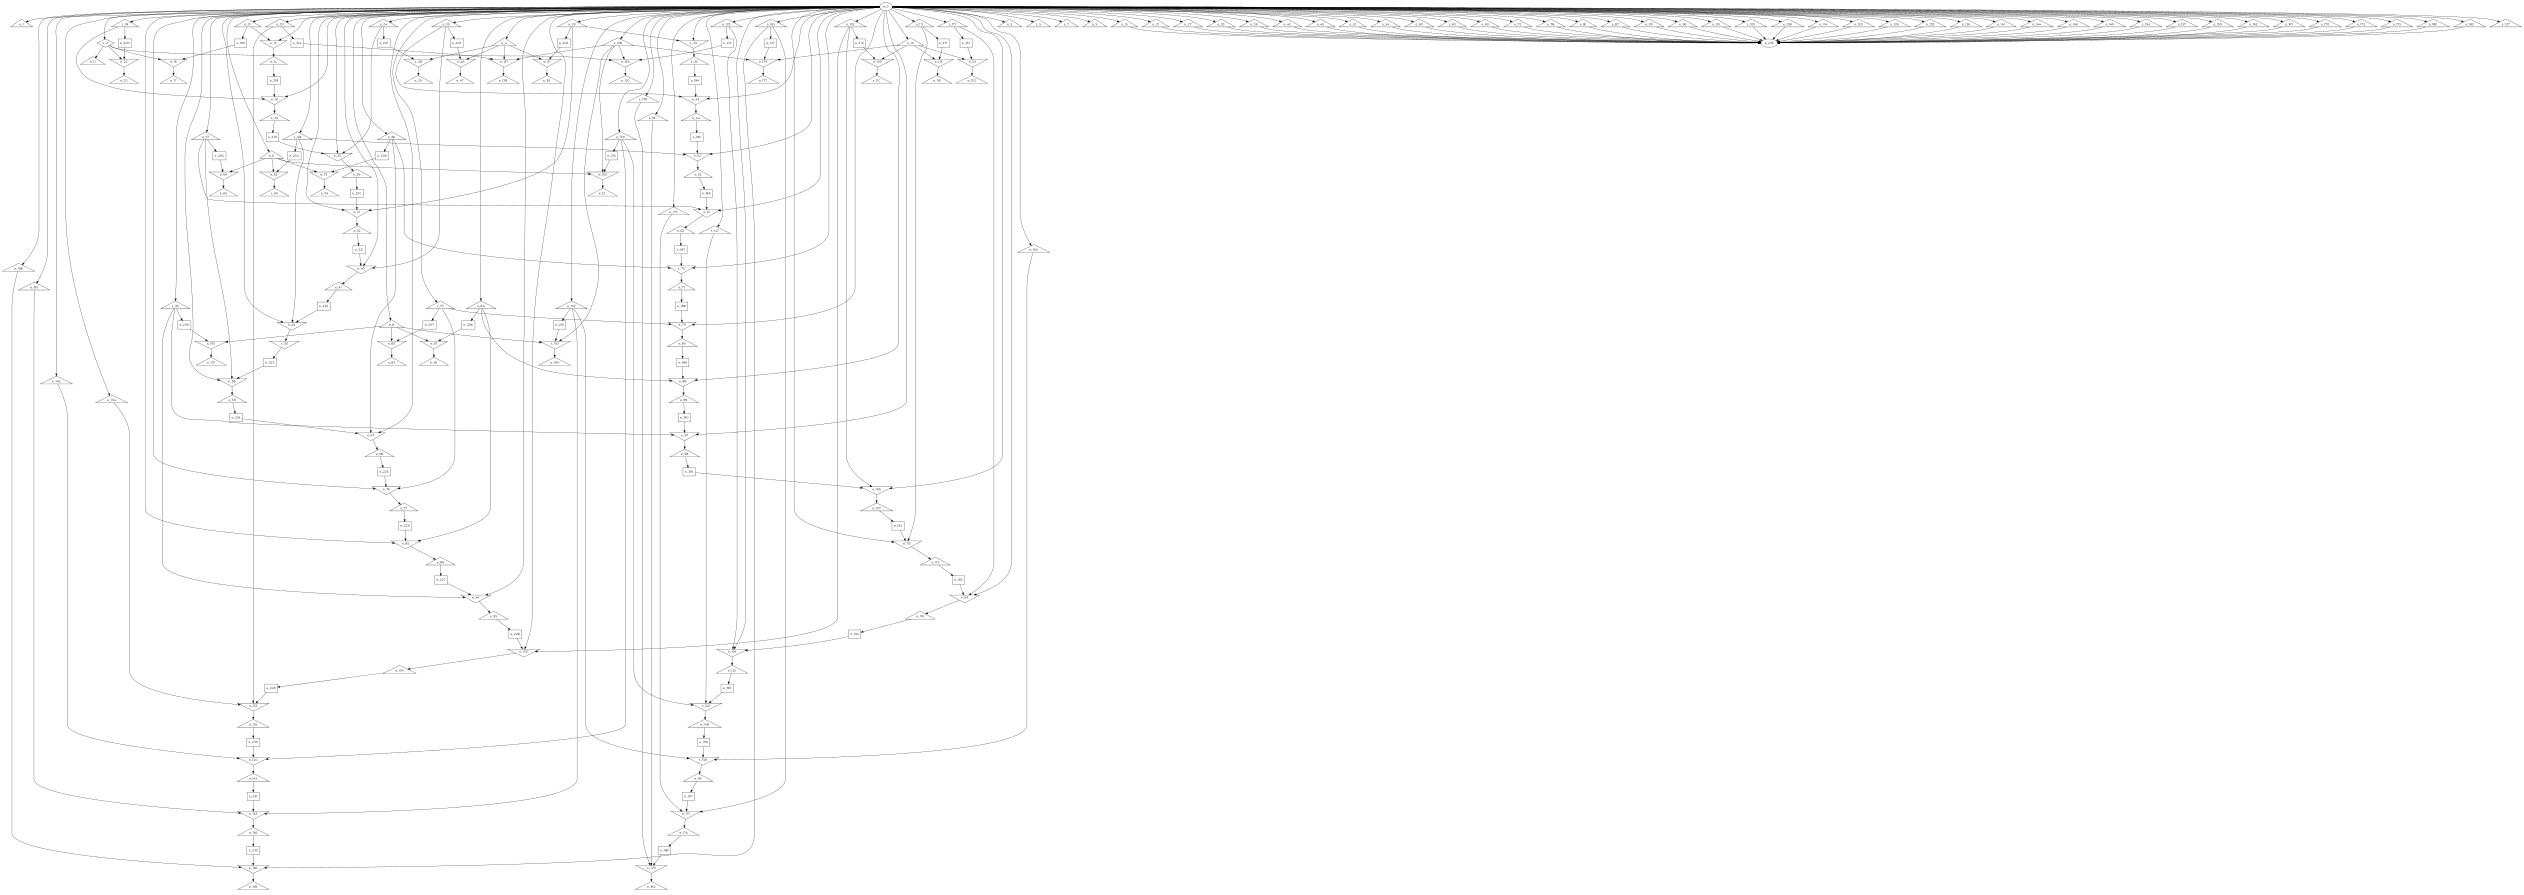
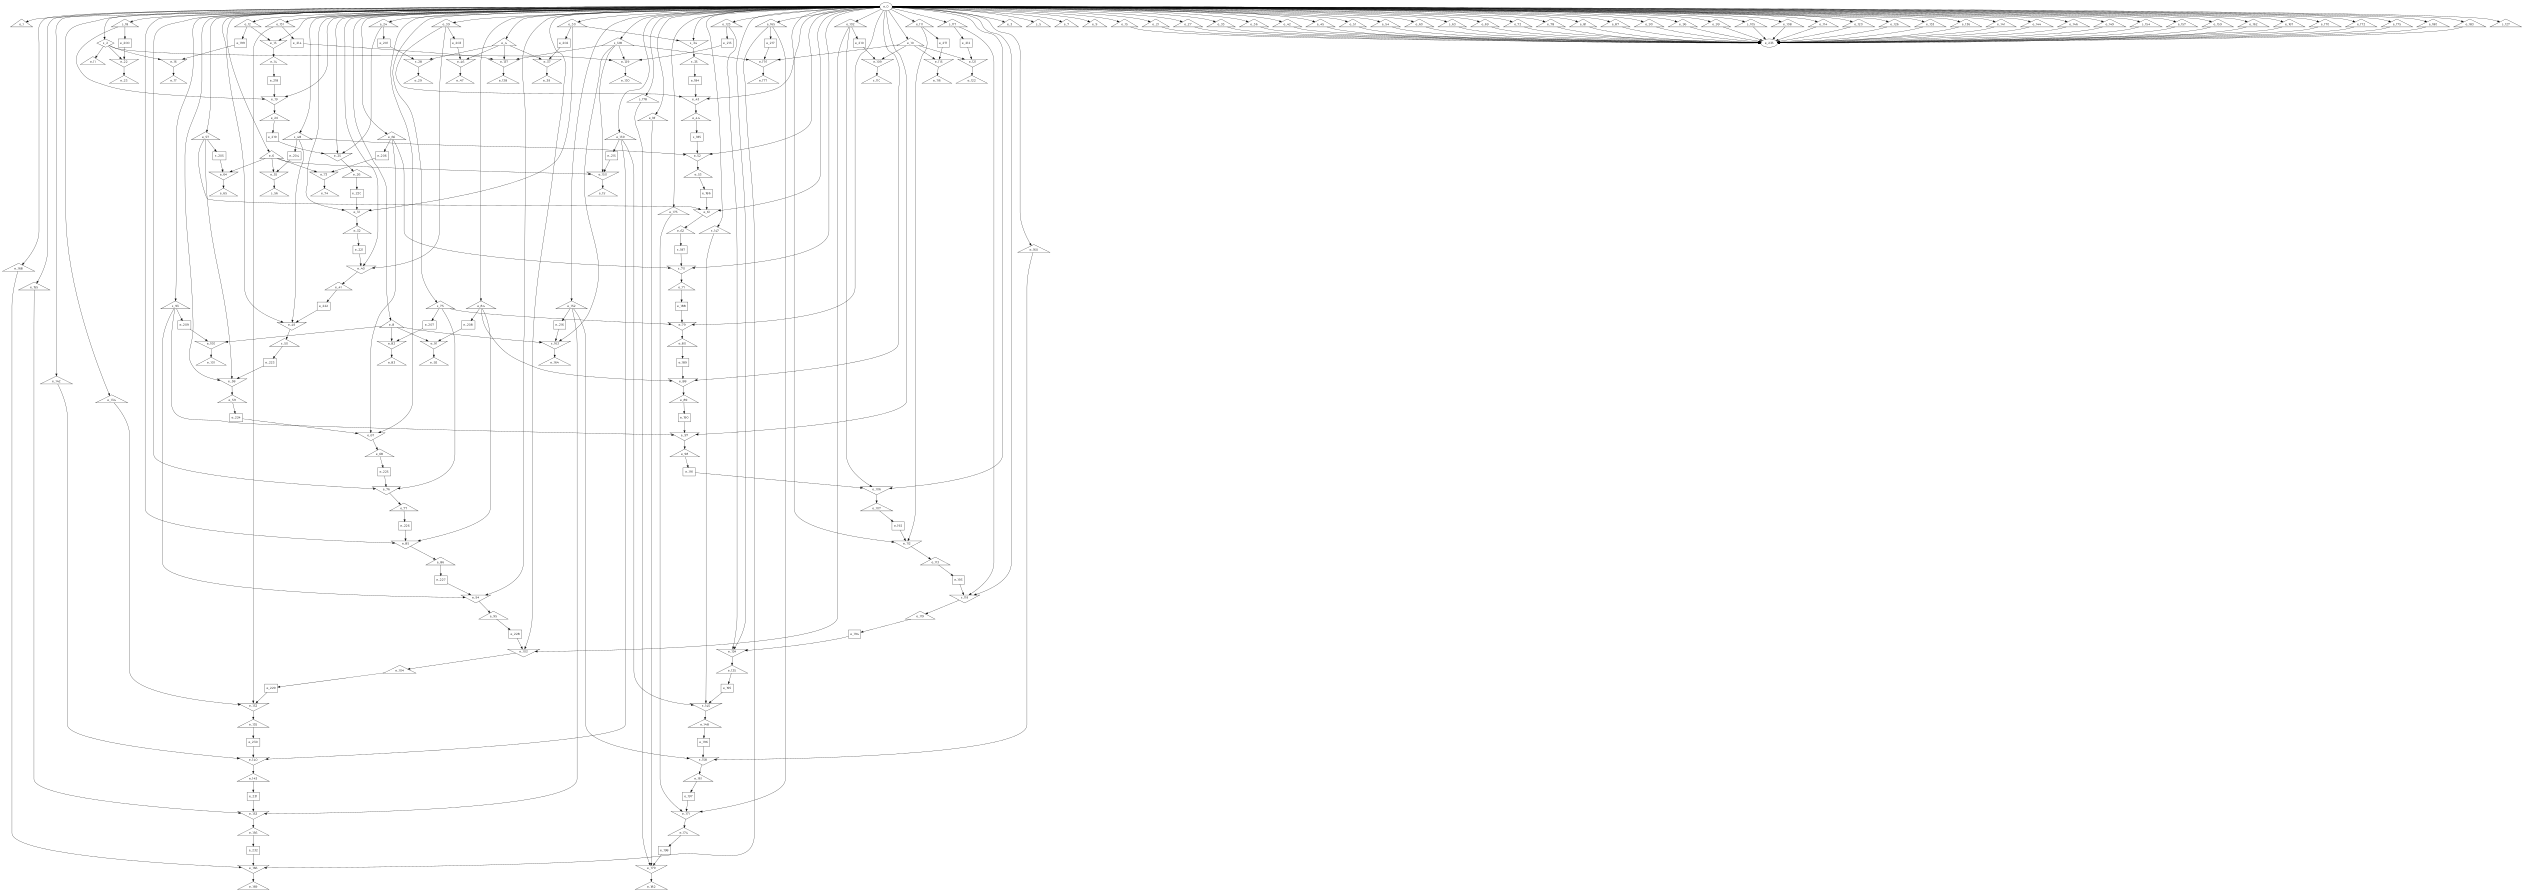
node "e_50": shape invtriangle -> triangle
node "e_391": label "e_391" -> "e_191"
